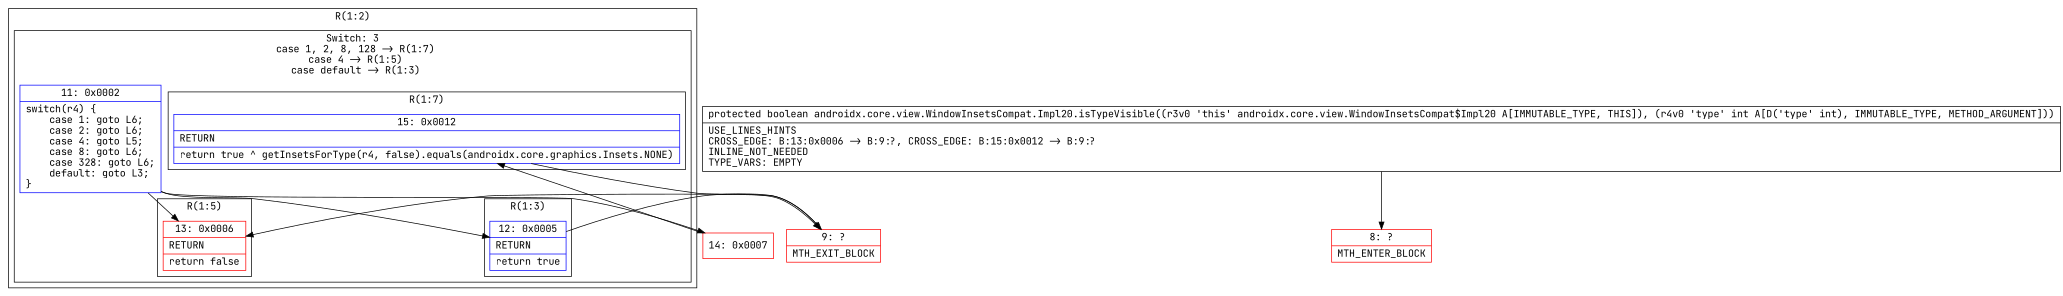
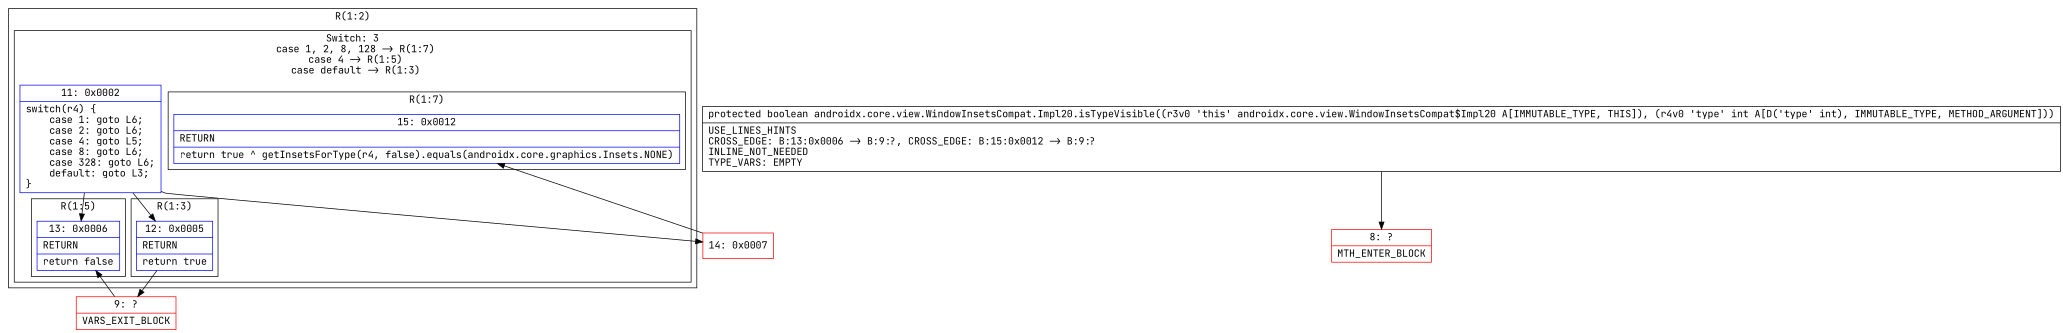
edge "15: 0x0012" -> "9: ?": removed
node "13: 0x0006": color red -> blue
node "9: ?": text "MTH_EXIT_BLOCK" -> "VARS_EXIT_BLOCK"
